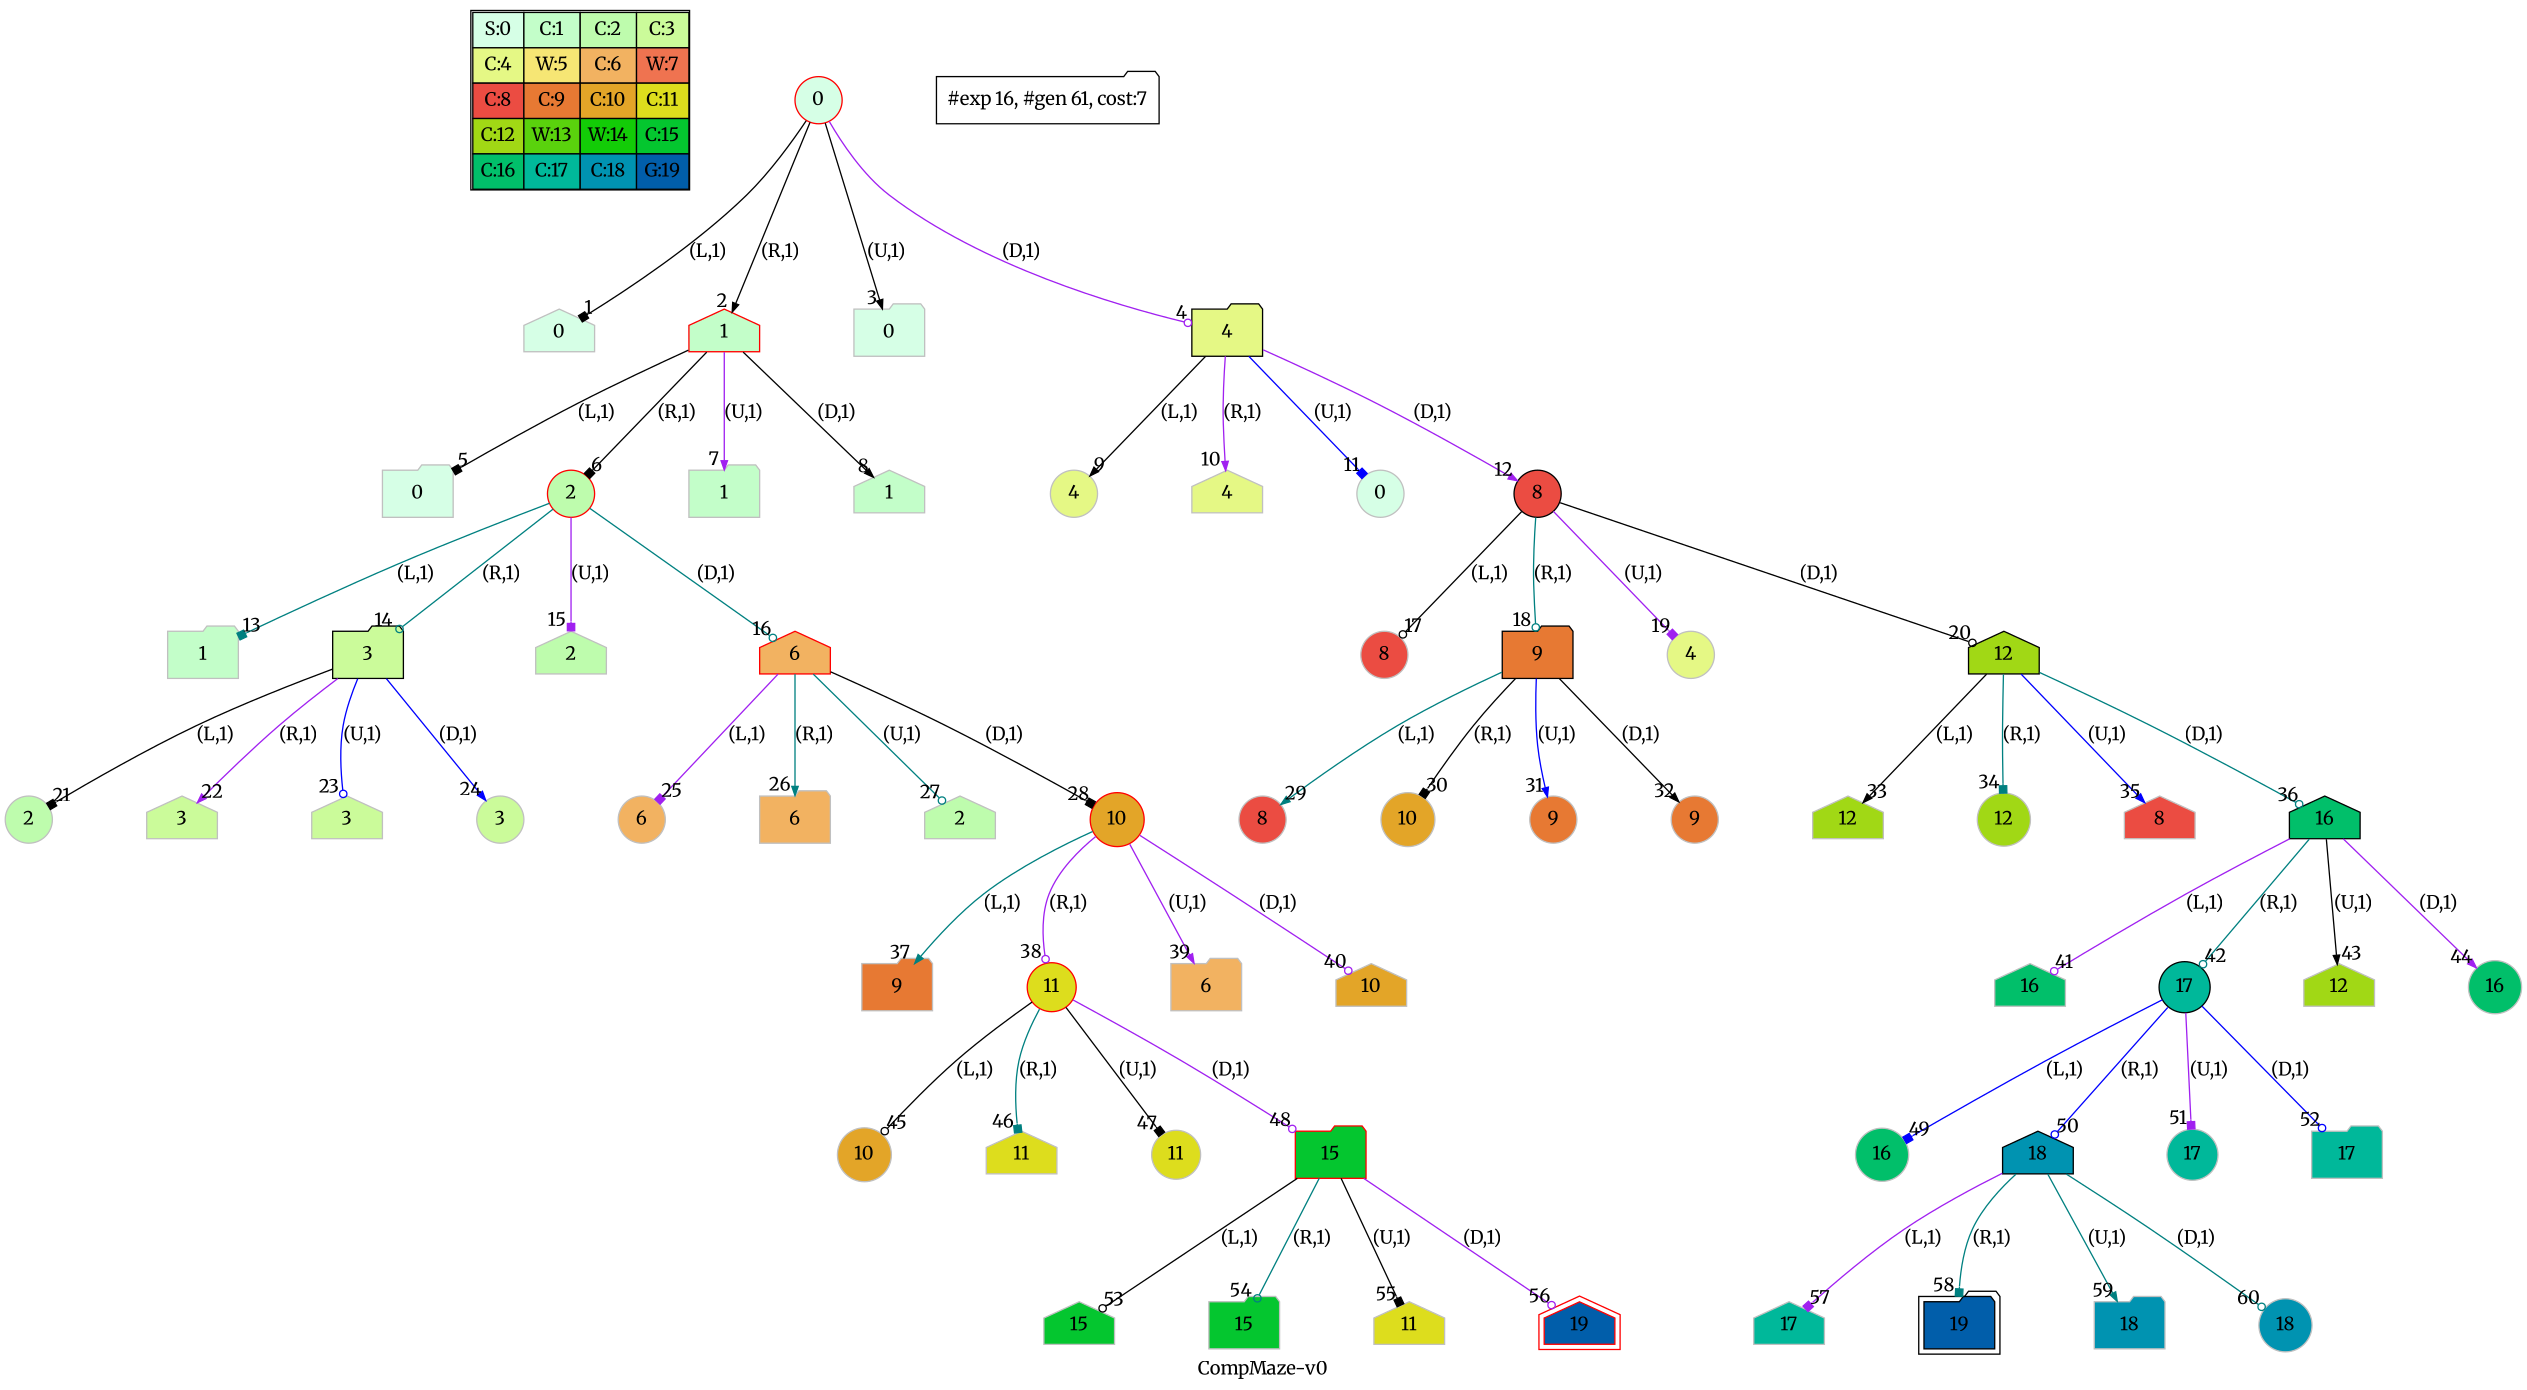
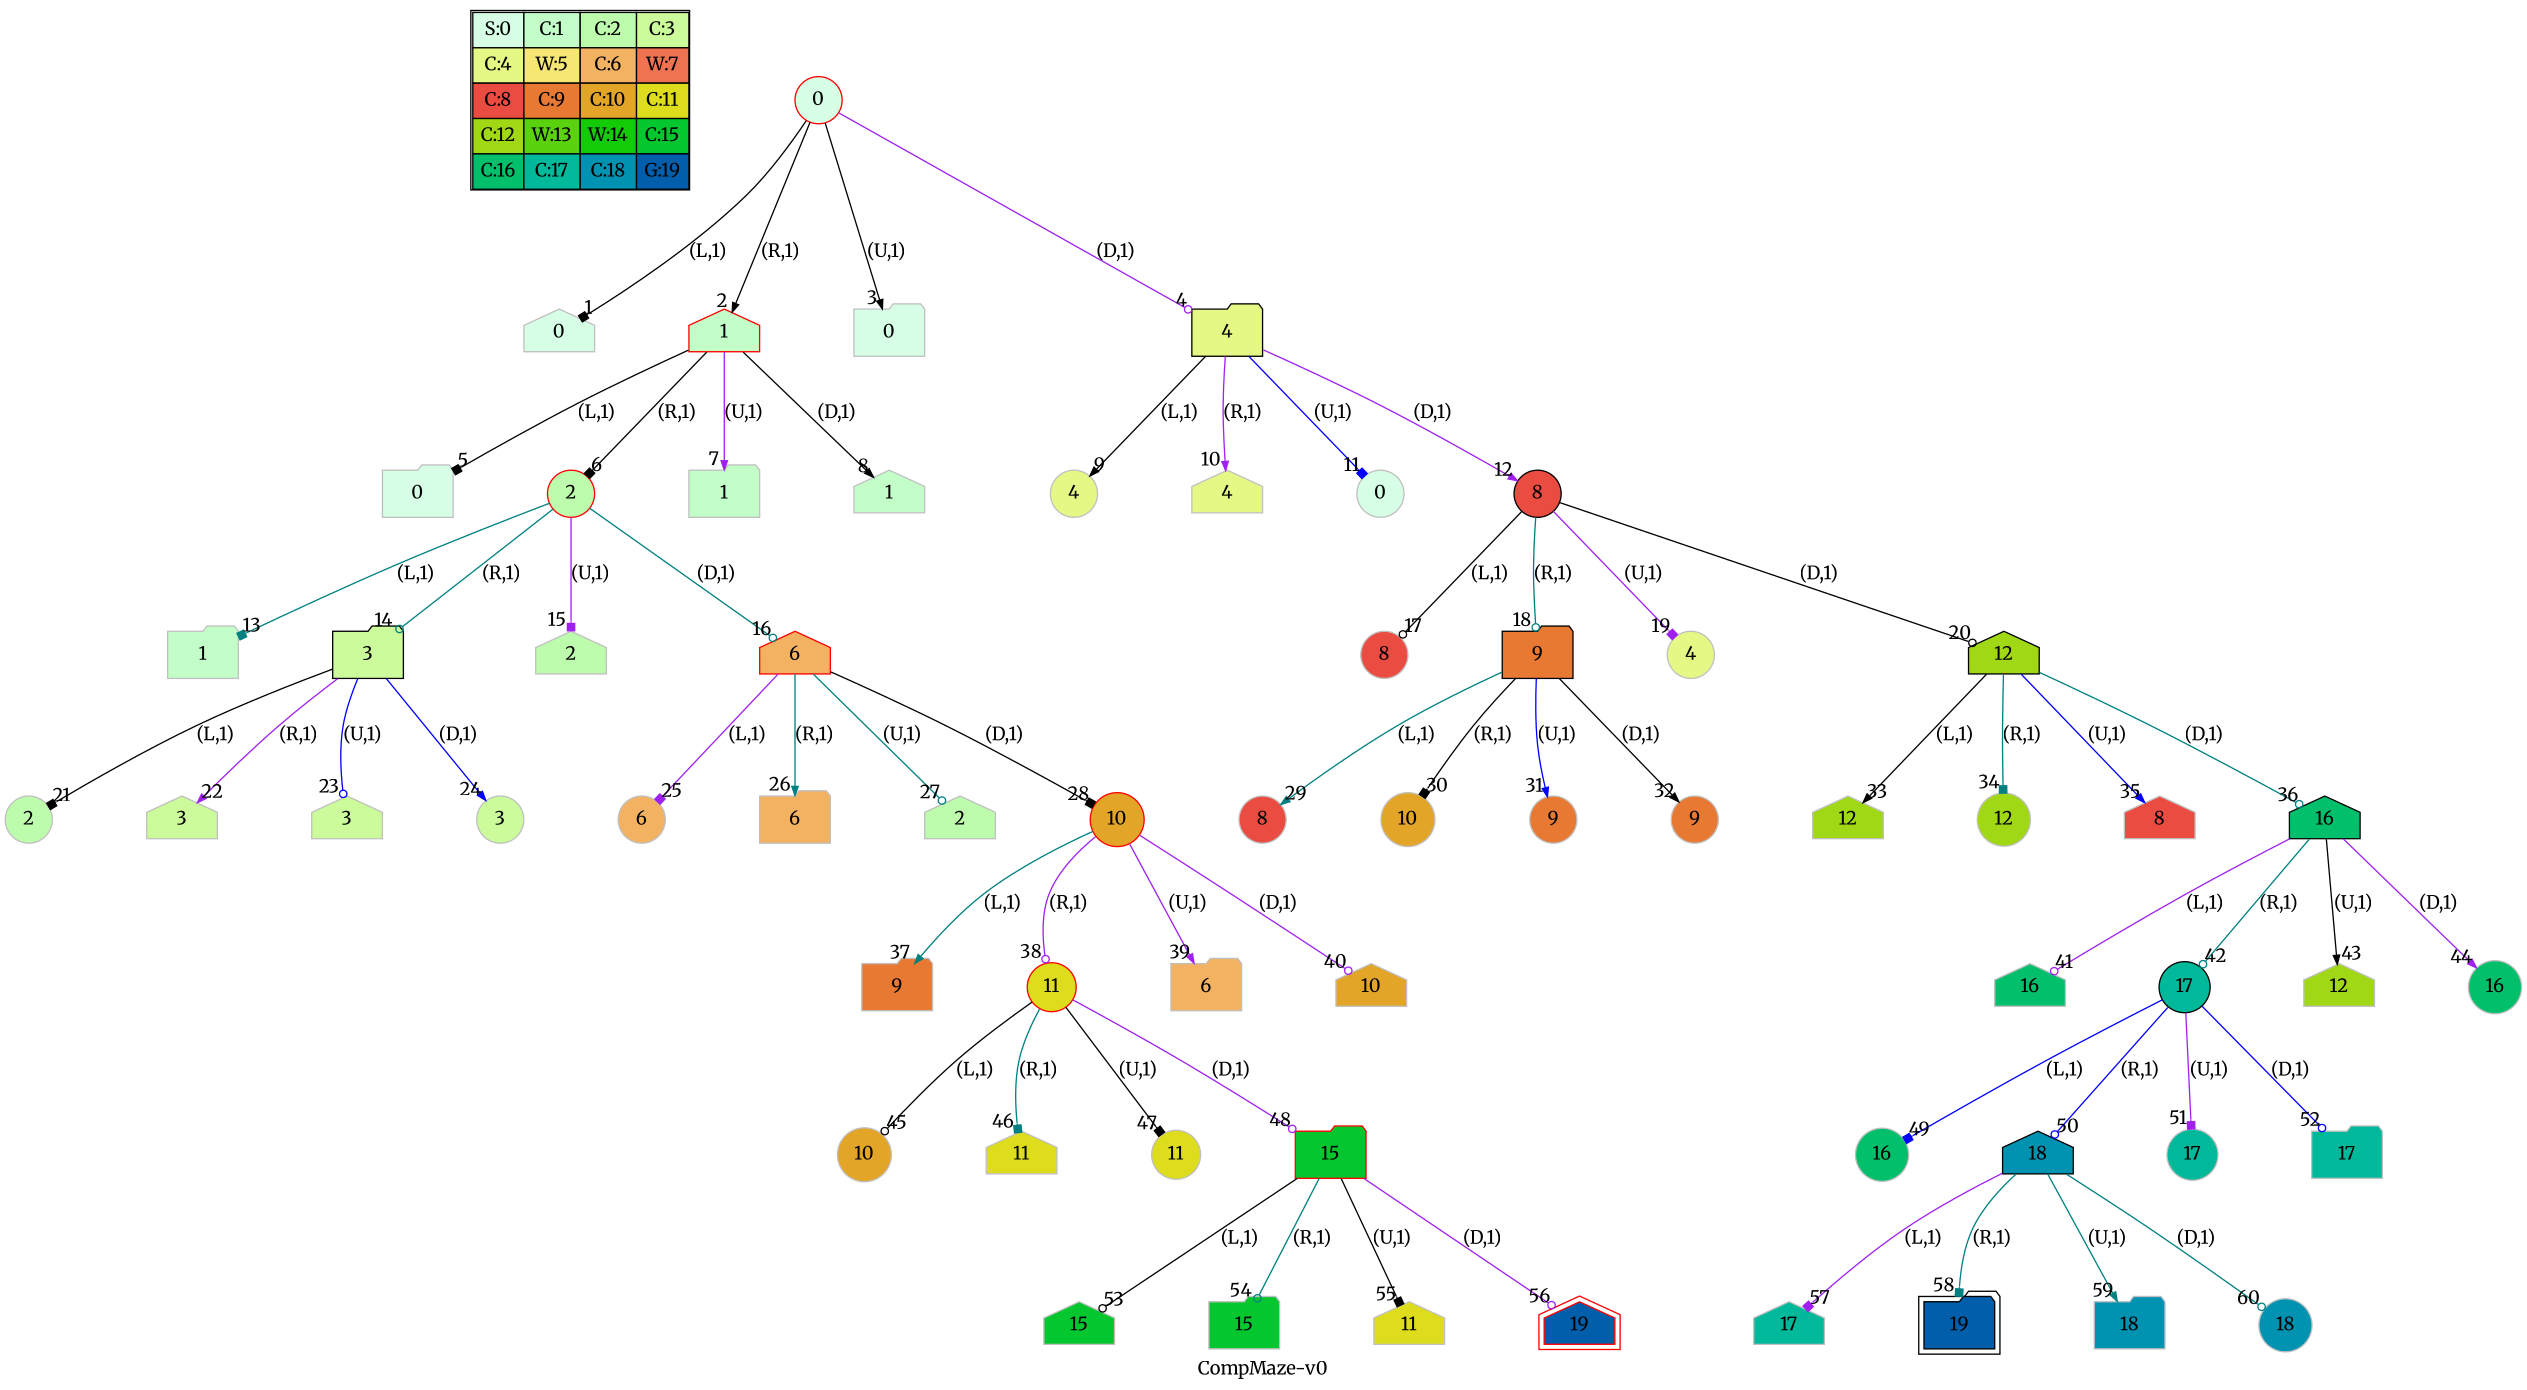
node "#exp 16, #gen 61, cost:7": removed
